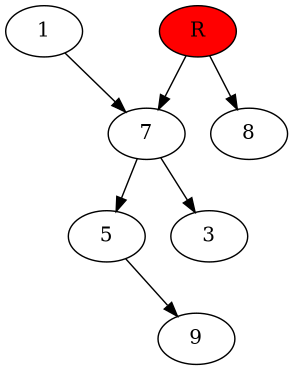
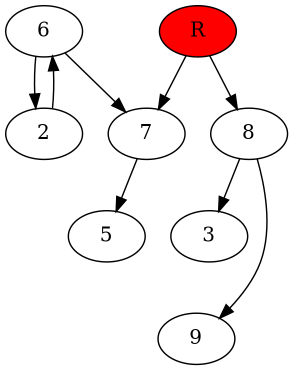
node "1": label "1" -> "6"
node "2": added
edge "7" -> "3": now "8" -> "3"
edge "5" -> "9": now "8" -> "9"
